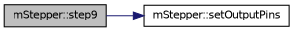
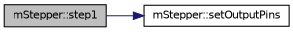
node "mStepper::step9": label "mStepper::step9" -> "mStepper::step1"
